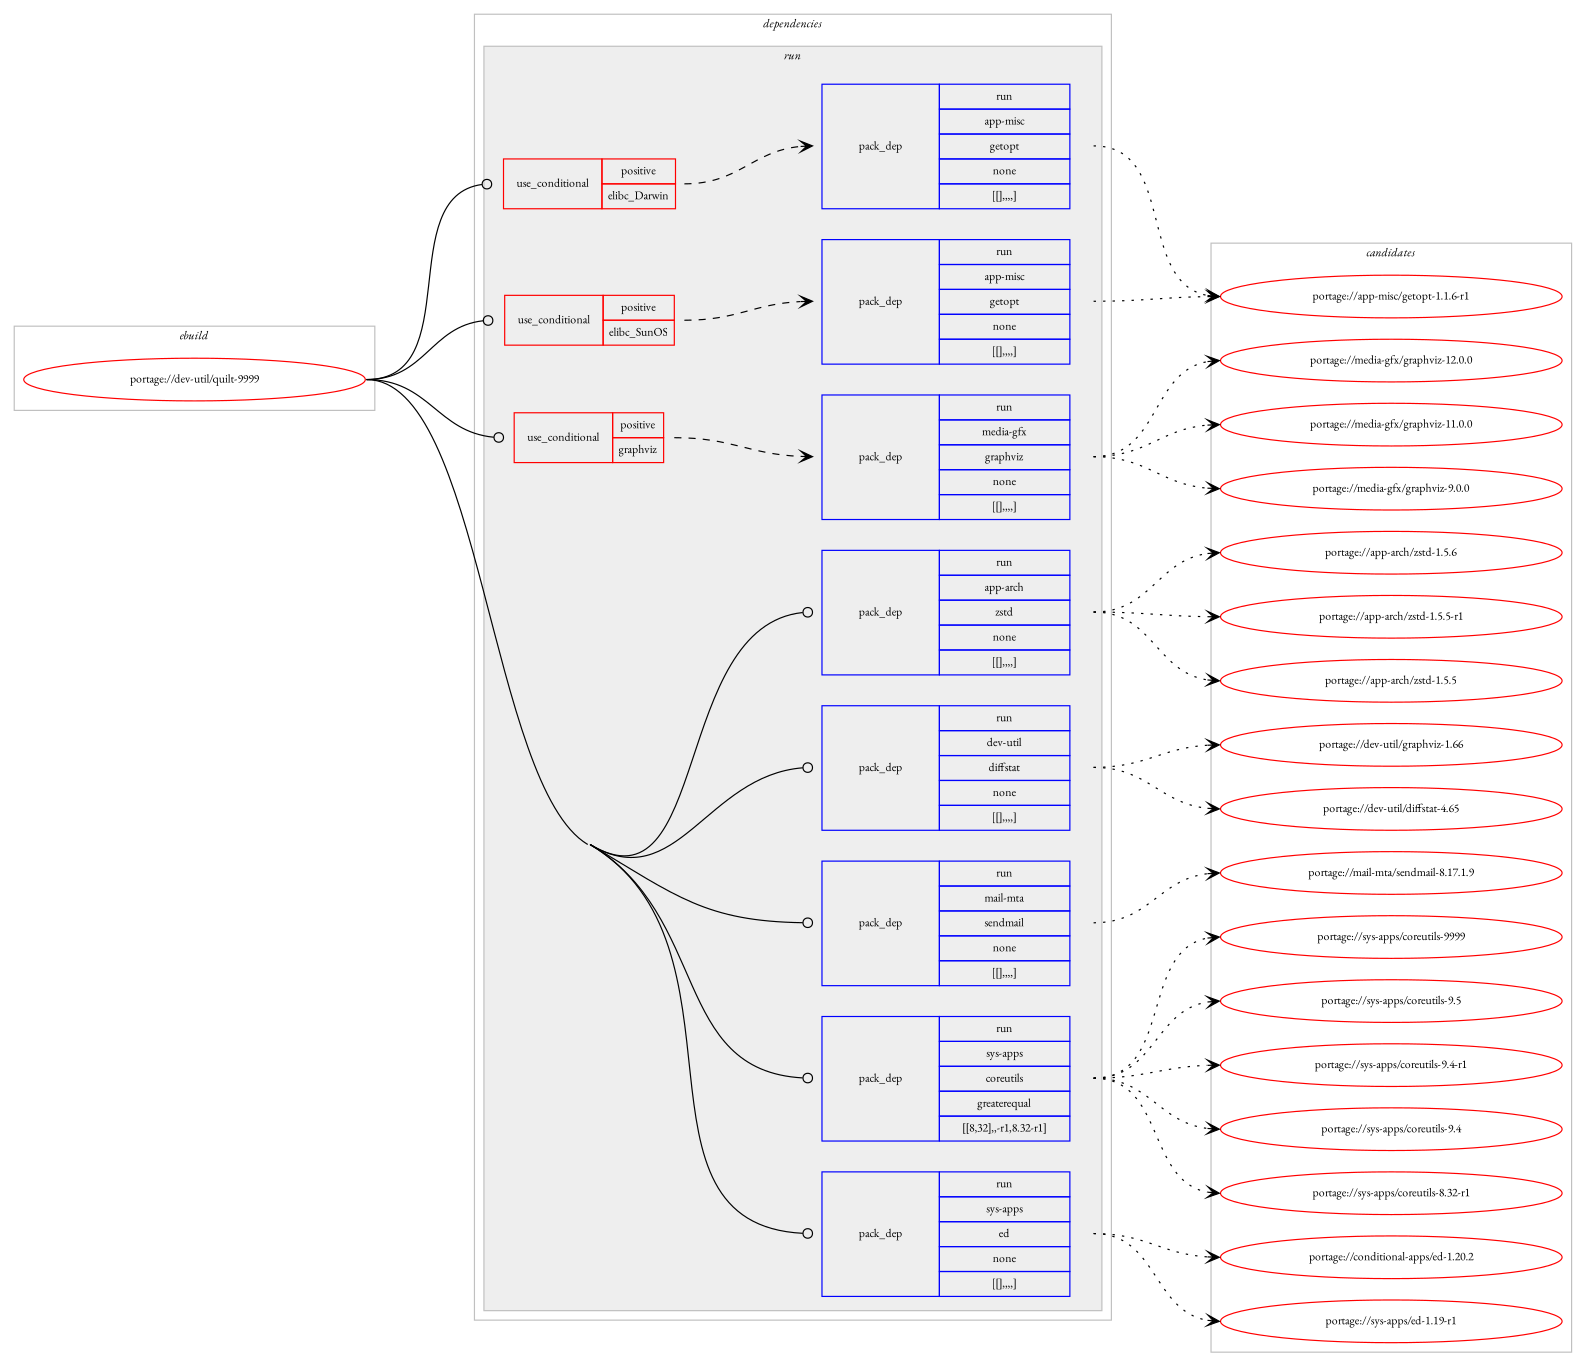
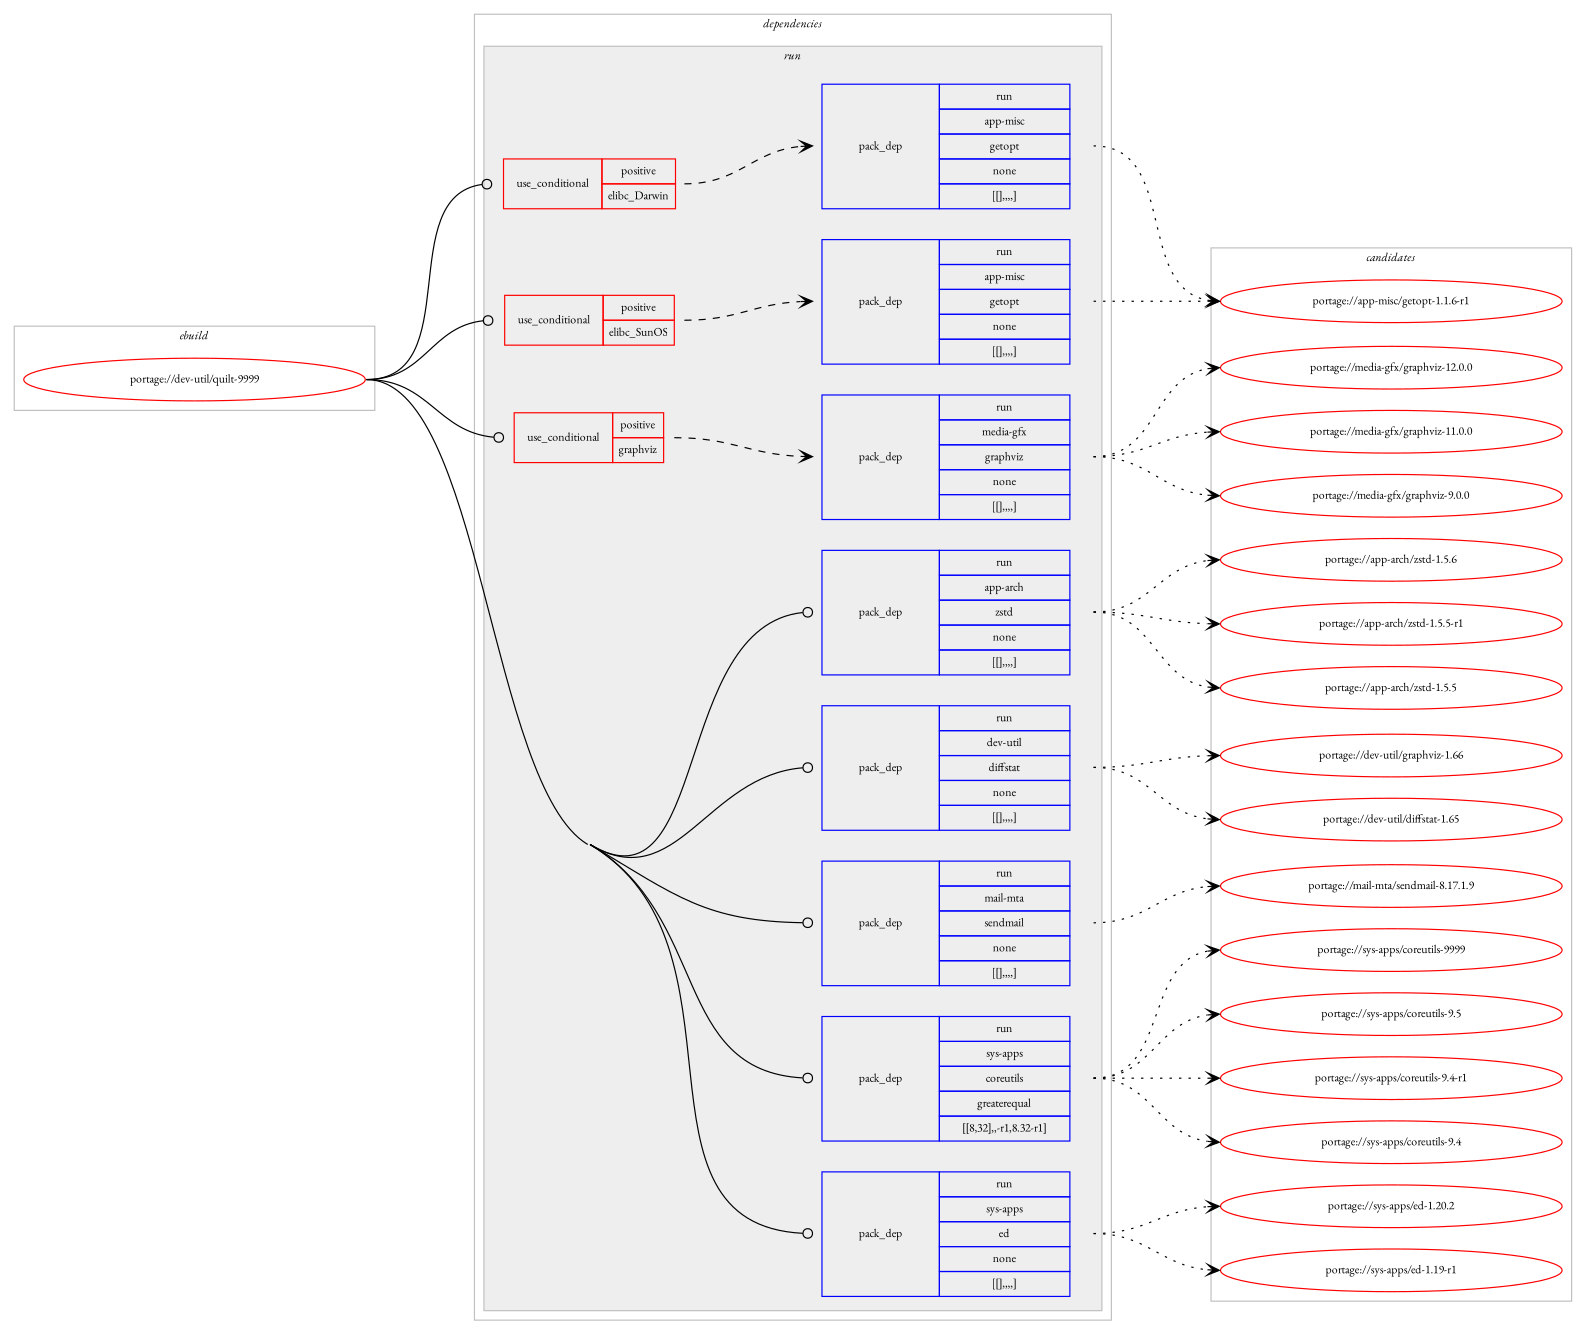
node "portage://dev-util/diffstat-4.65": label "portage://dev-util/diffstat-4.65" -> "portage://dev-util/diffstat-1.65"
node "portage://sys-apps/coreutils-8.32-r1": removed
node "portage://conditional-apps/ed-1.20.2": label "portage://conditional-apps/ed-1.20.2" -> "portage://sys-apps/ed-1.20.2"
